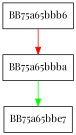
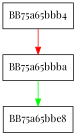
node "BB75a65bbb6": label "BB75a65bbb6" -> "BB75a65bbb4"
node "BB75a65bbe7": label "BB75a65bbe7" -> "BB75a65bbe8"
